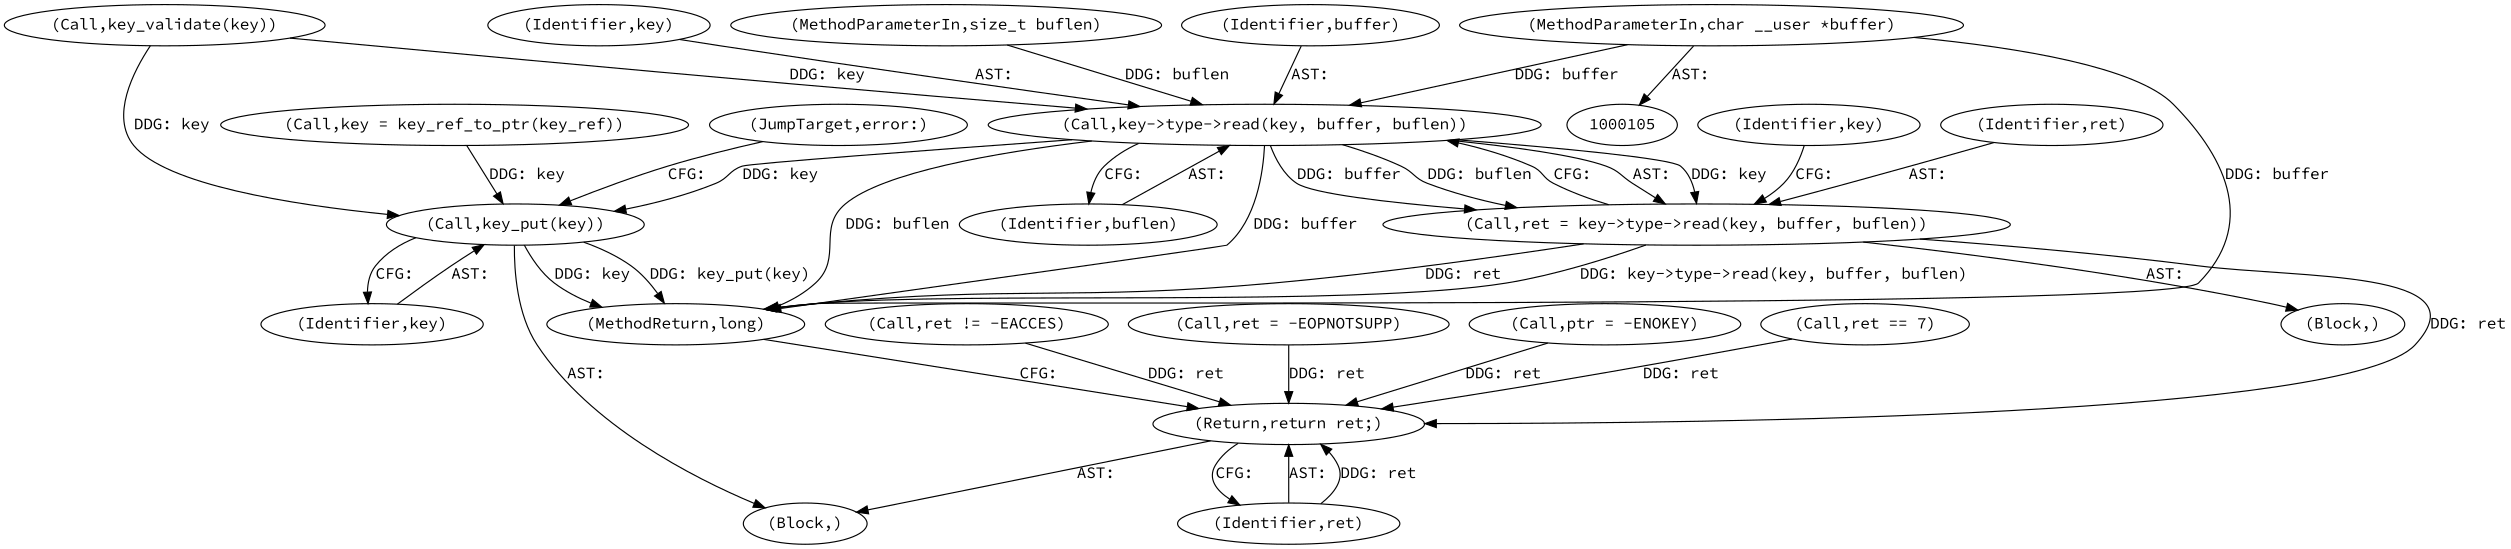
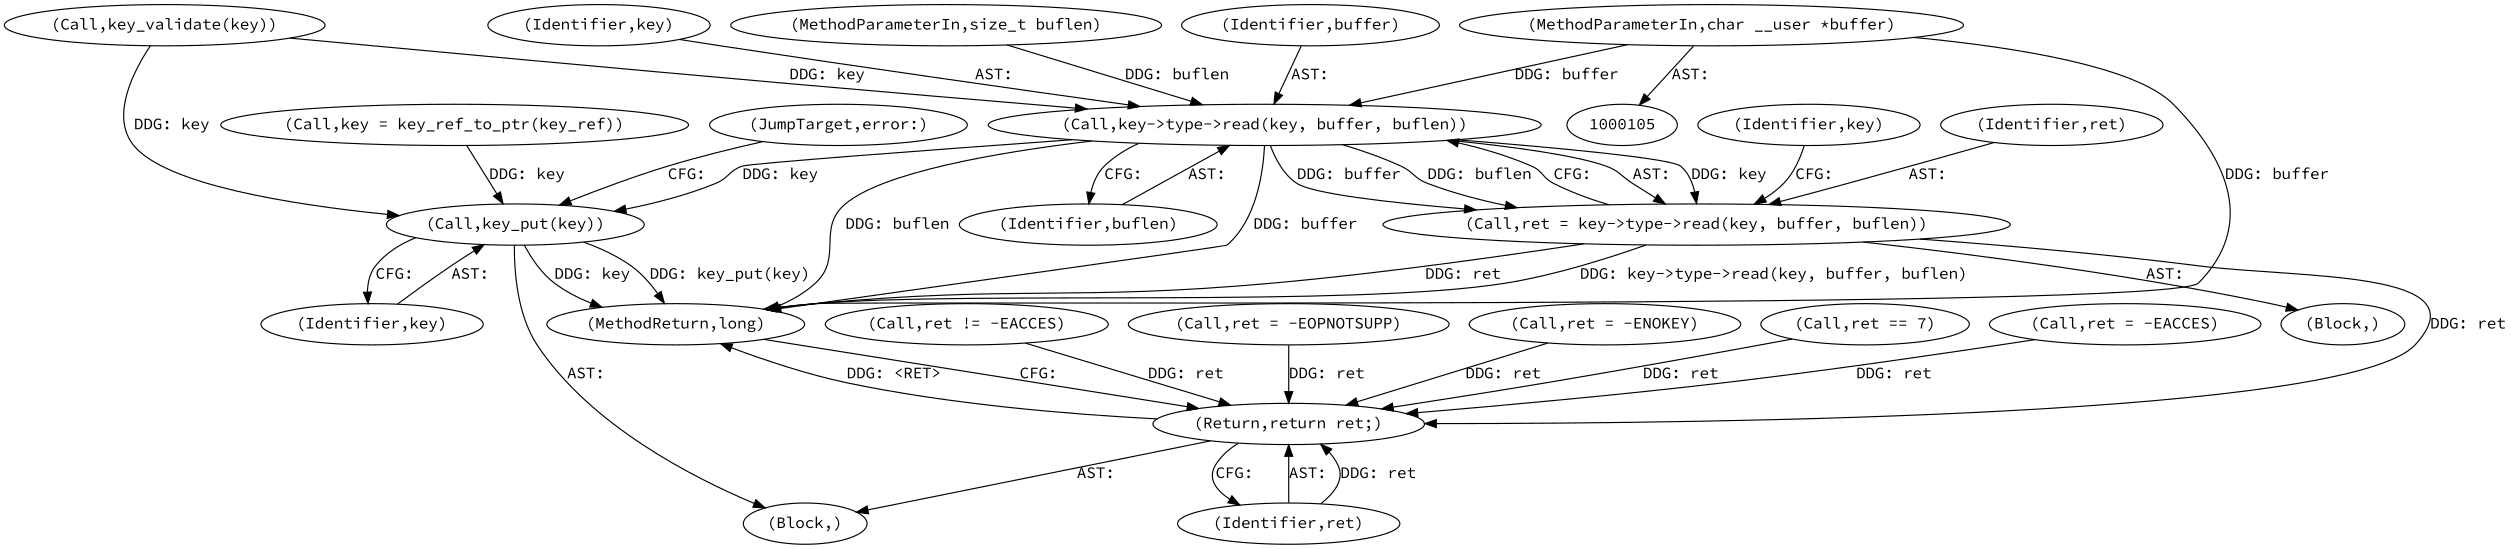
node "(Call,ptr = -ENOKEY)": label "(Call,ptr = -ENOKEY)" -> "(Call,ret = -ENOKEY)"
node "(Call,ret = -EACCES)": added
edge "(Return,return ret;)" -> "(MethodReturn,long)": added, label "DDG: <RET>"
